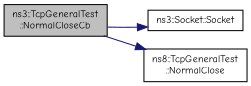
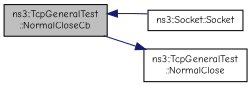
edge "ns3::TcpGeneralTest ::NormalCloseCb" -> "ns3::Socket::Socket": reversed
node "ns8::TcpGeneralTest ::NormalClose": label "ns8::TcpGeneralTest ::NormalClose" -> "ns3::TcpGeneralTest ::NormalClose"
